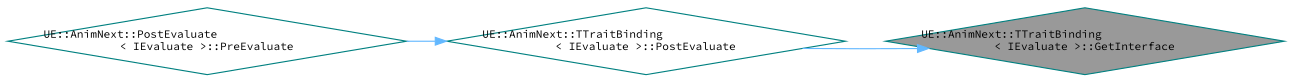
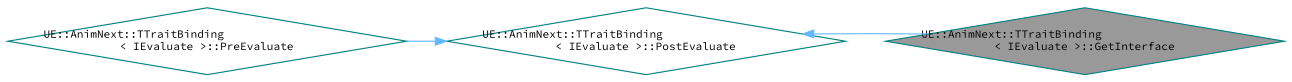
node "UE::AnimNext::PostEvaluate < IEvaluate >::PreEvaluate": label "UE::AnimNext::PostEvaluate < IEvaluate >::PreEvaluate" -> "UE::AnimNext::TTraitBinding < IEvaluate >::PreEvaluate"
edge "UE::AnimNext::TTraitBinding < IEvaluate >::PostEvaluate" -> "UE::AnimNext::TTraitBinding < IEvaluate >::GetInterface": reversed
